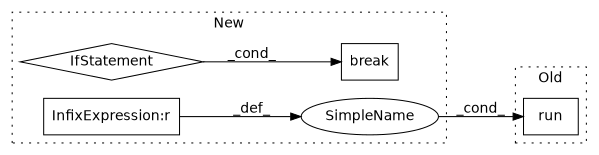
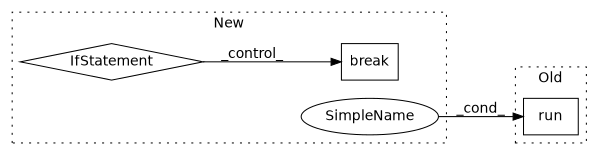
edge "IfStatement" -> "break": label "_cond_" -> "_control_"
node "InfixExpression:r": removed
